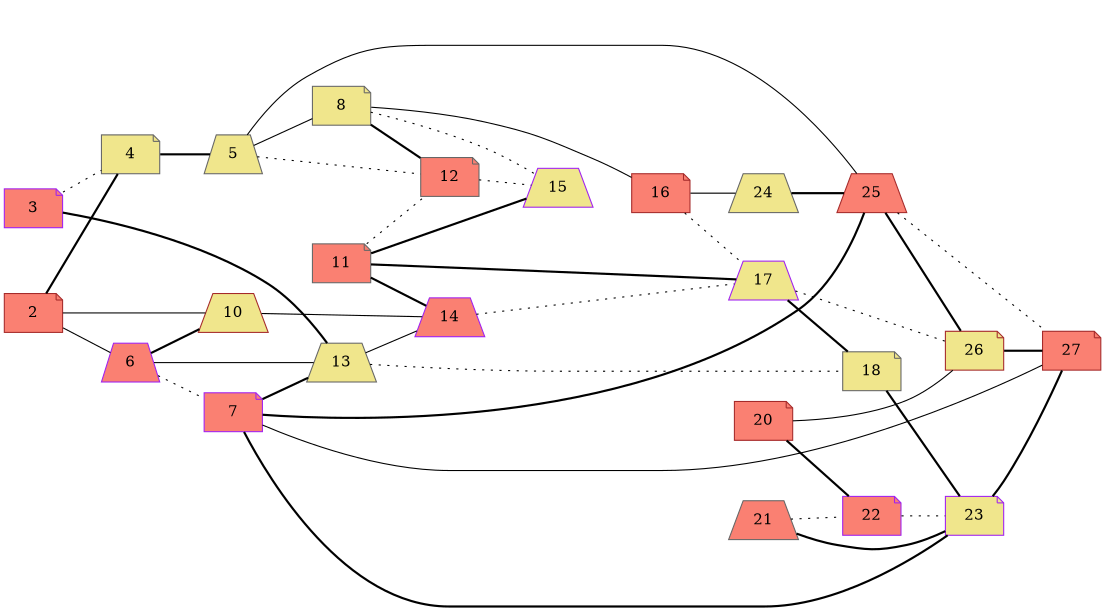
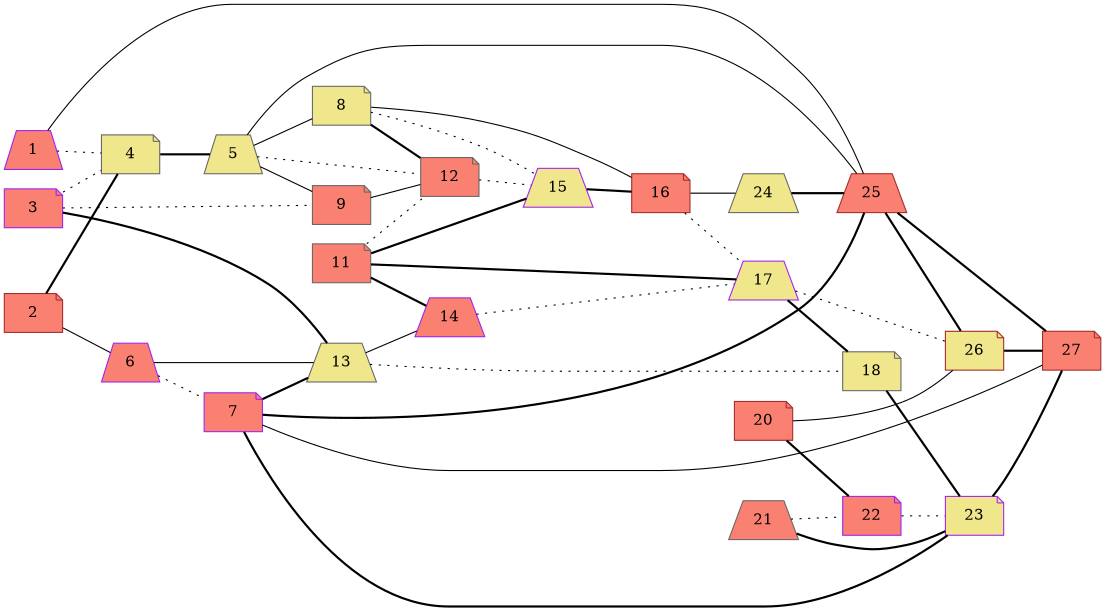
node "1": added
edge "15" -- "16": added
node "9": added
edge "25" -- "27": style dotted -> bold
node "10": removed
